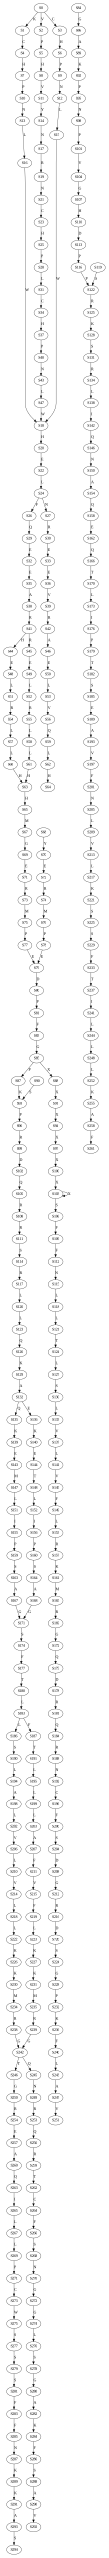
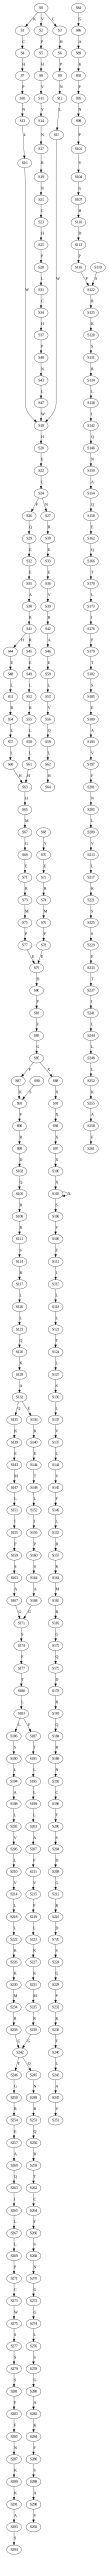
edge "S112" -> "S115": label "N" -> "I"
